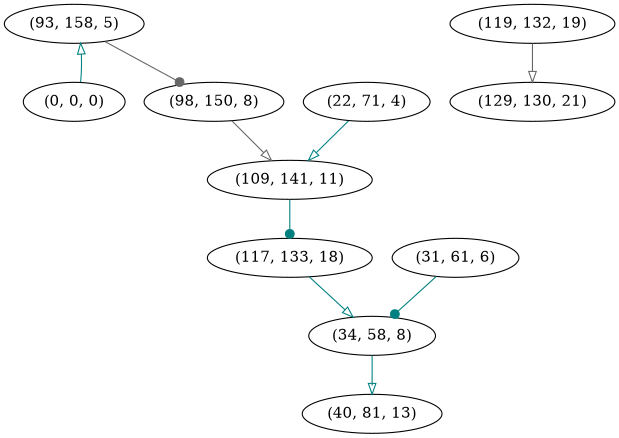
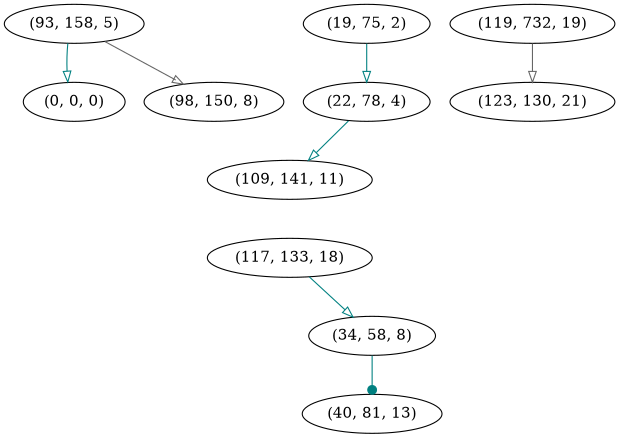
node "(19, 75, 2)": added
node "(119, 132, 19)": label "(119, 132, 19)" -> "(119, 732, 19)"
edge "(93, 158, 5)" -> "(98, 150, 8)": arrowhead dot -> onormal
edge "(0, 0, 0)" -> "(93, 158, 5)": reversed
node "(22, 71, 4)": label "(22, 71, 4)" -> "(22, 78, 4)"
node "(129, 130, 21)": label "(129, 130, 21)" -> "(123, 130, 21)"
edge "(98, 150, 8)" -> "(109, 141, 11)": removed
edge "(109, 141, 11)" -> "(117, 133, 18)": removed
node "(31, 61, 6)": removed
edge "(34, 58, 8)" -> "(40, 81, 13)": arrowhead onormal -> dot
